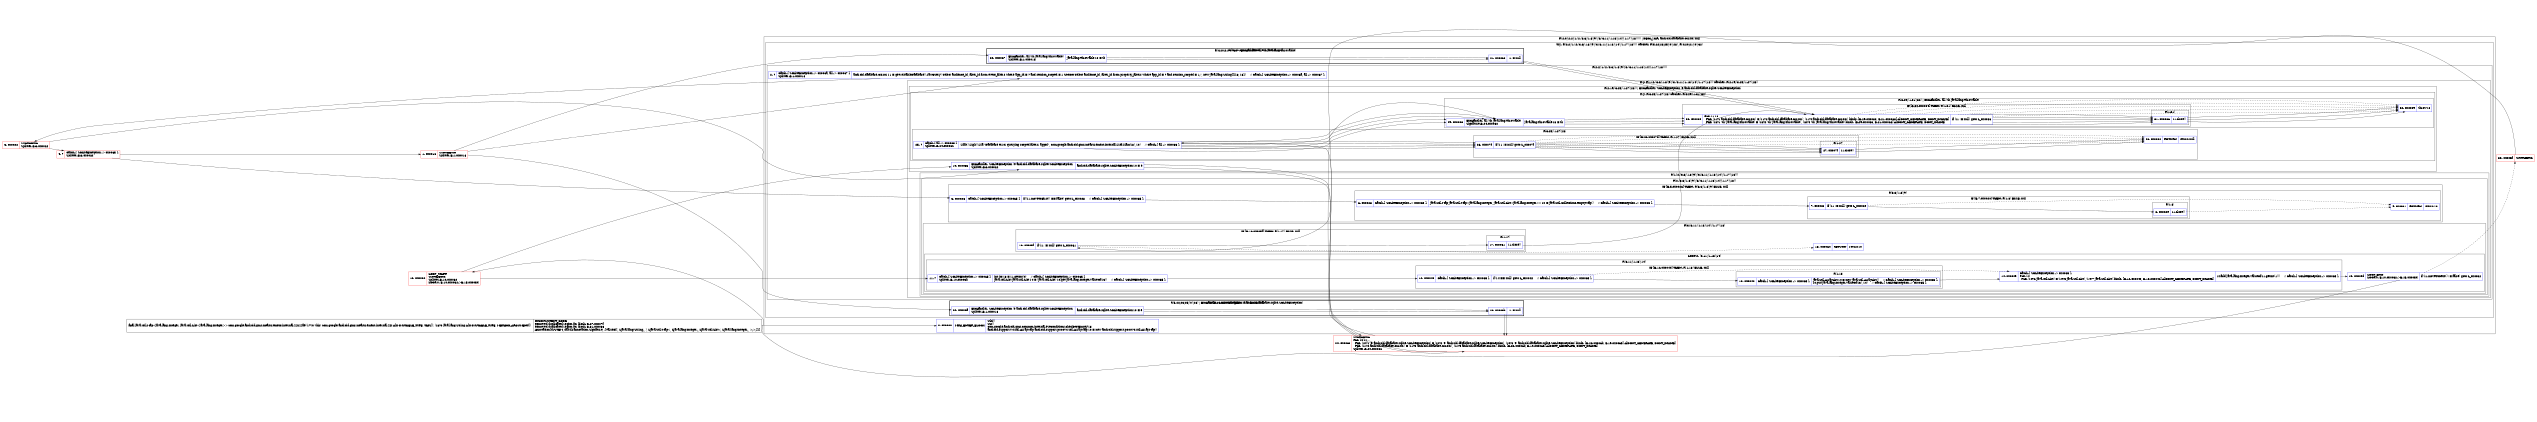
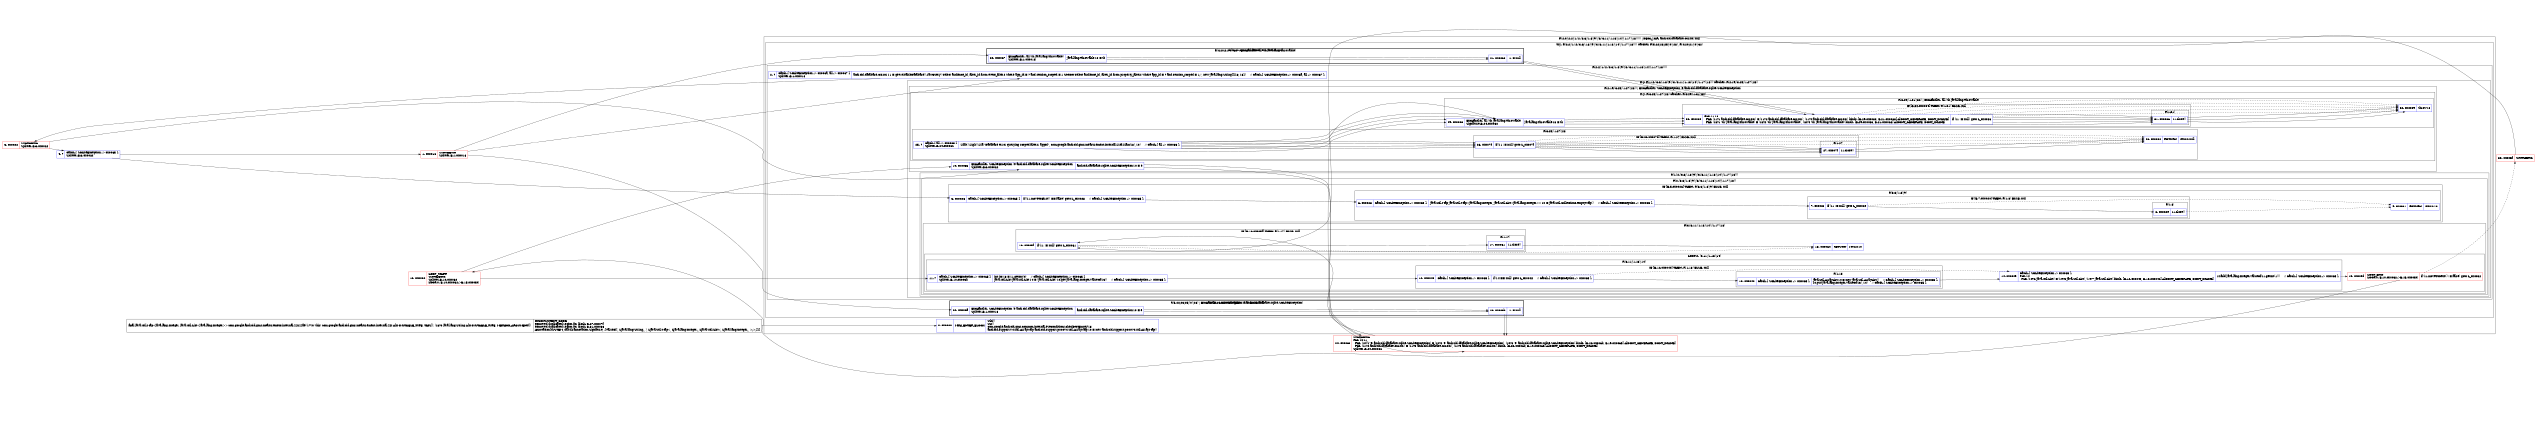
node "4: ?": color red -> blue
edge "17: 0x0061" -> "30: 0x0084": now "17: 0x0061" -> "18: 0x0064"
edge "24: 0x006c" -> "25: ?": now "24: 0x006c" -> "16: 0x005f"
node "15: 0x005d": color blue -> red
